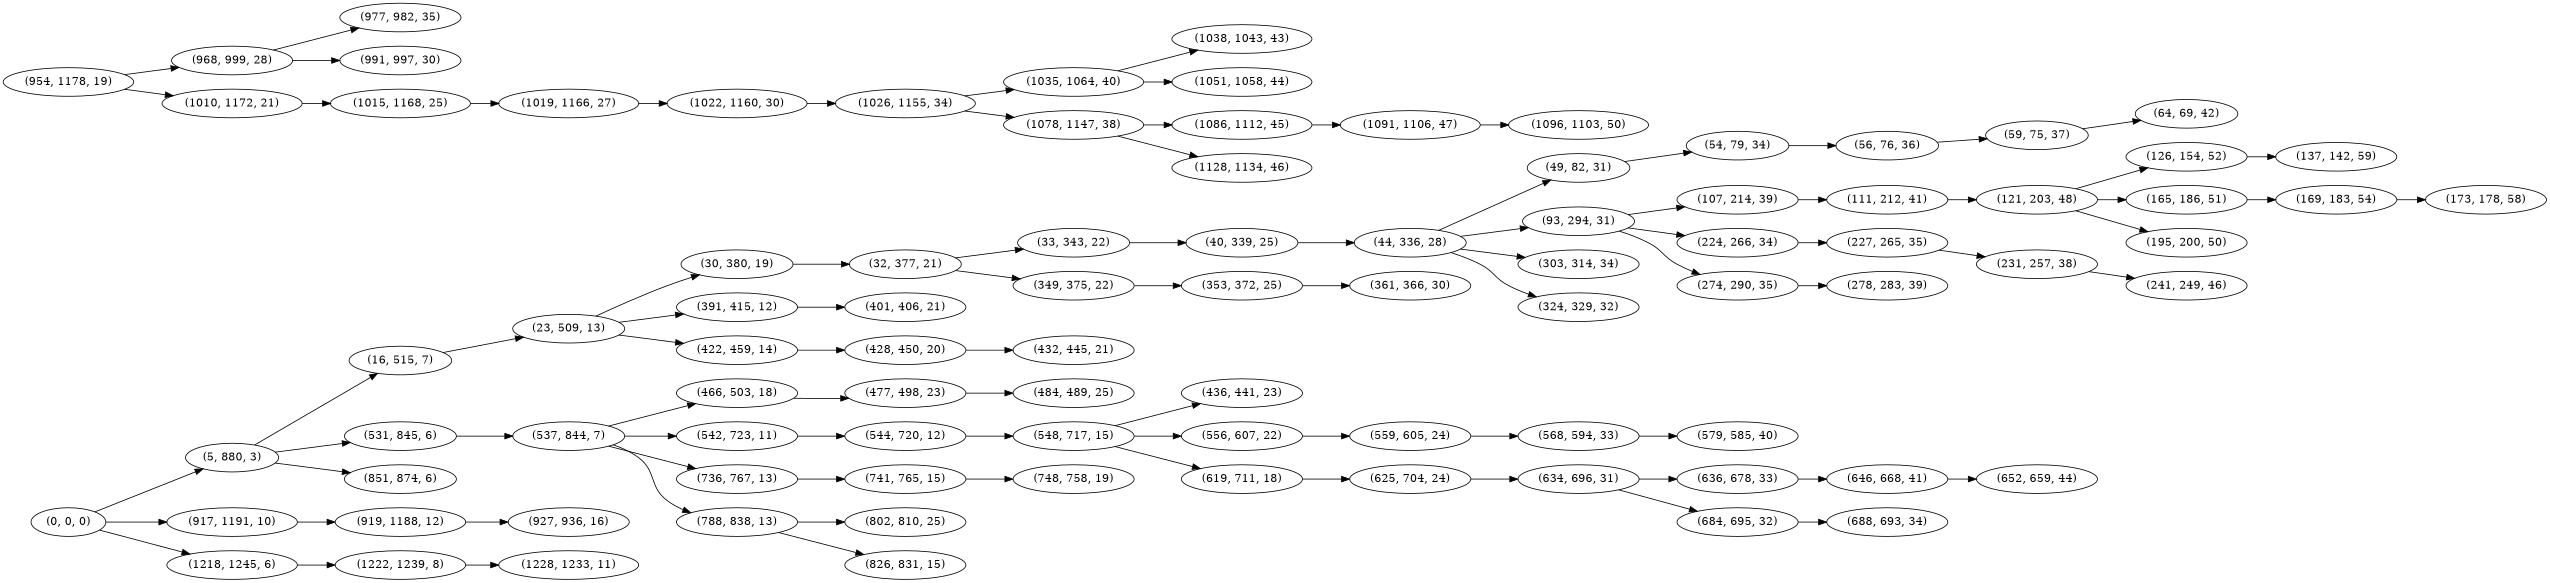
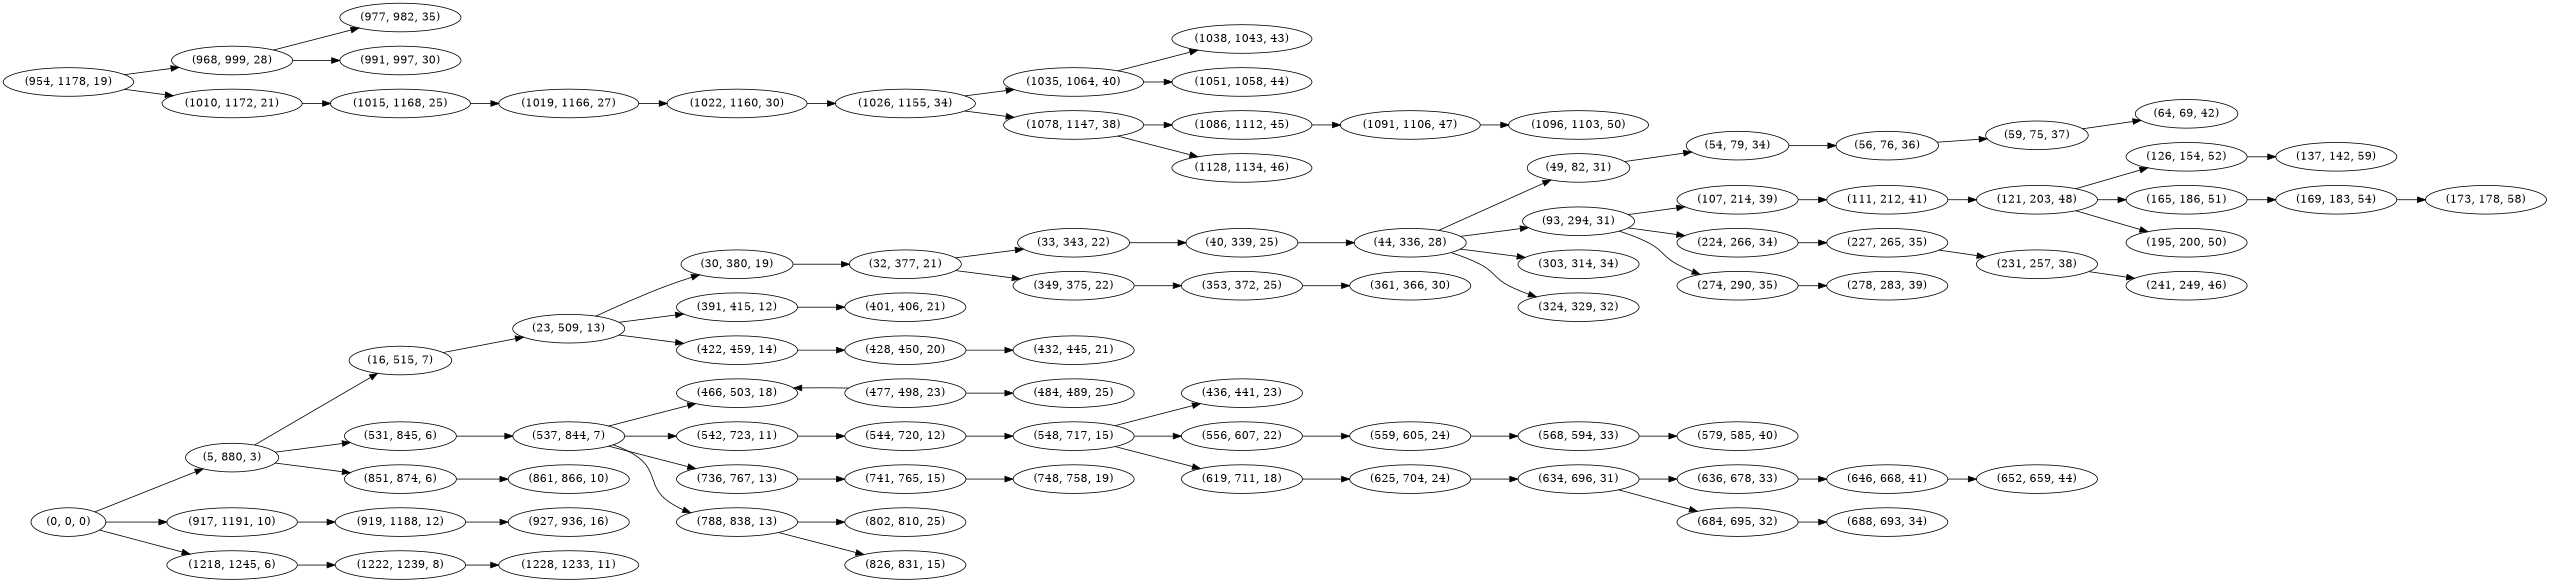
edge "(466, 503, 18)" -> "(477, 498, 23)": reversed
node "(861, 866, 10)": added
